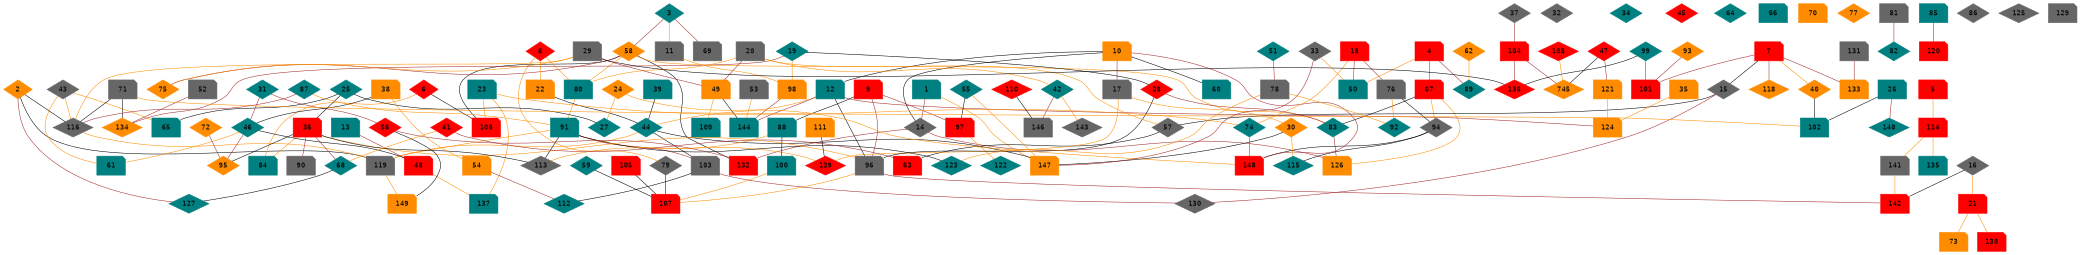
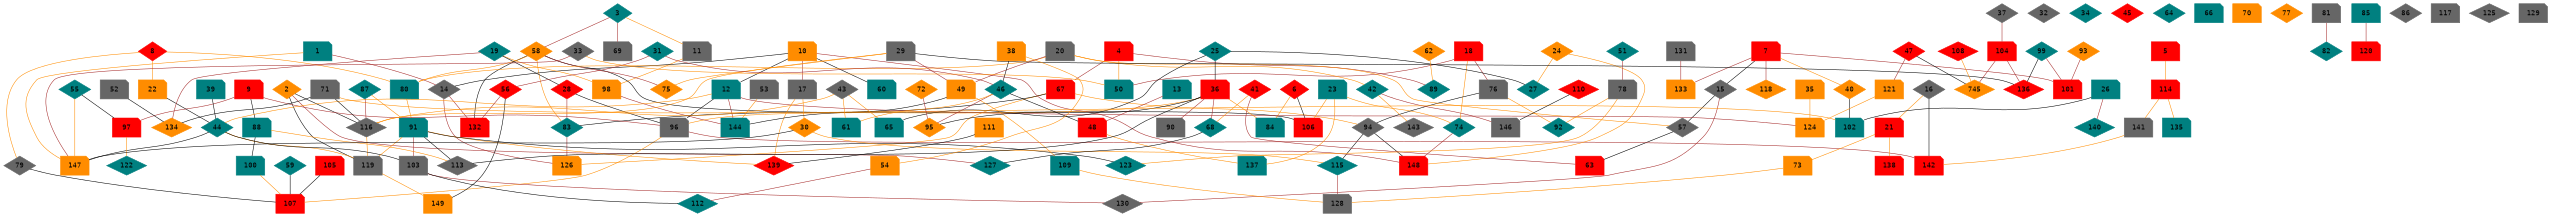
node "117": added
edge "52" -- "134": color brown -> black
node "128": added
